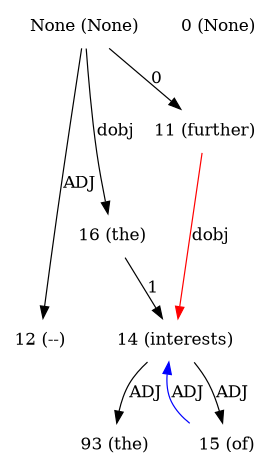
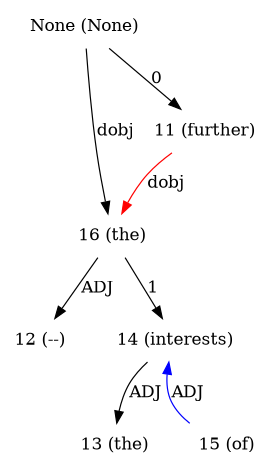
node "0 (None)": removed
edge "None (None)" -> "12 (--)": now "16 (the)" -> "12 (--)"
edge "11 (further)" -> "14 (interests)": now "11 (further)" -> "16 (the)"
edge "14 (interests)" -> "15 (of)": removed, label "ADJ"
node "93 (the)": label "93 (the)" -> "13 (the)"
